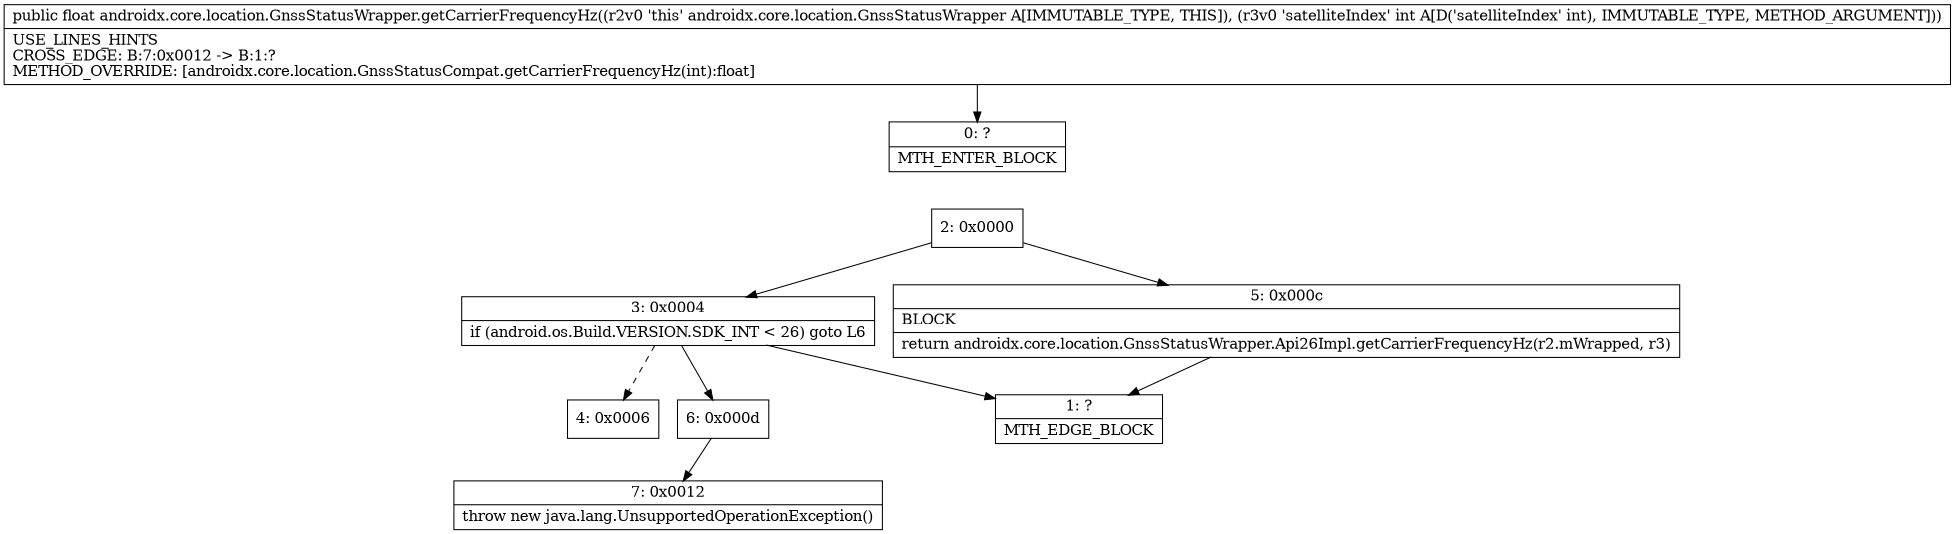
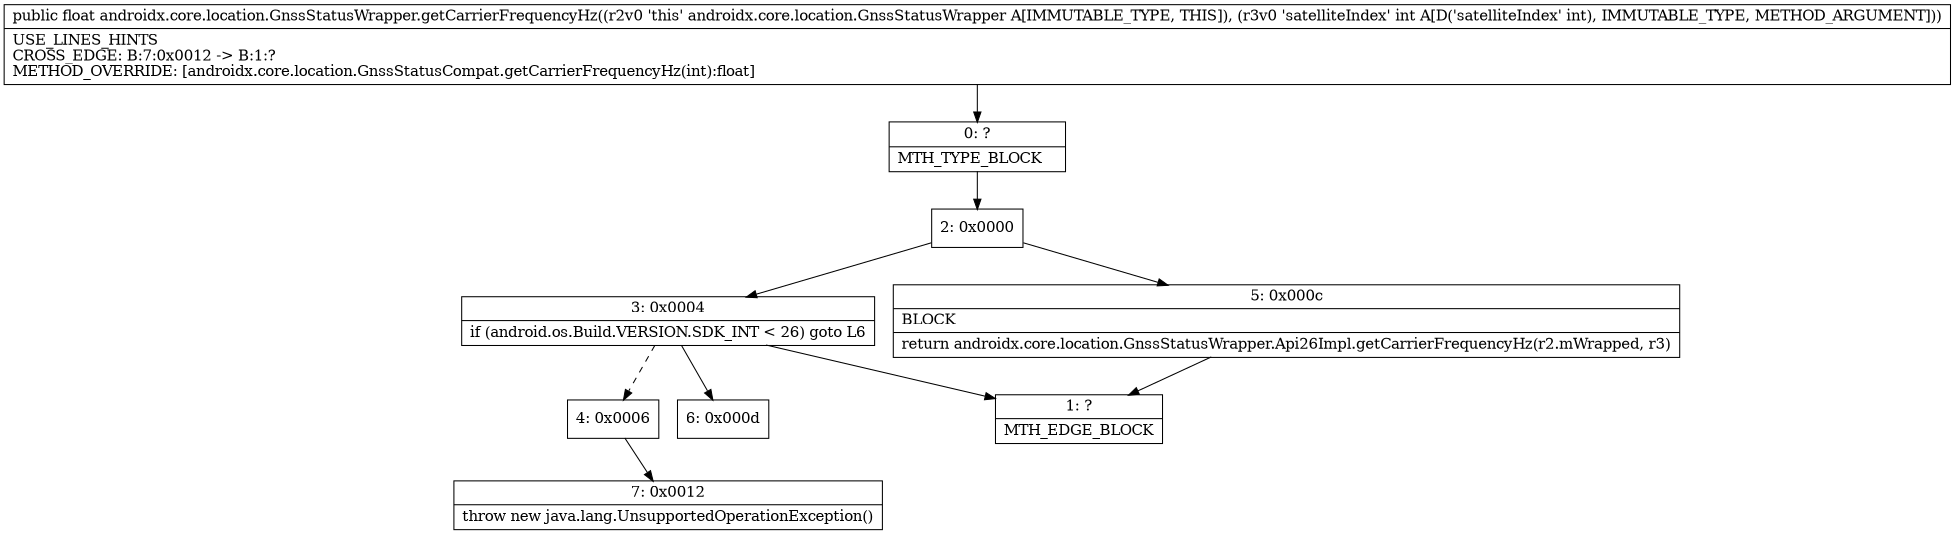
node "0: ?": text "MTH_ENTER_BLOCK" -> "MTH_TYPE_BLOCK"
edge "0: ?" -> "2: 0x0000": added
edge "6: 0x000d" -> "7: 0x0012": now "4: 0x0006" -> "7: 0x0012"
